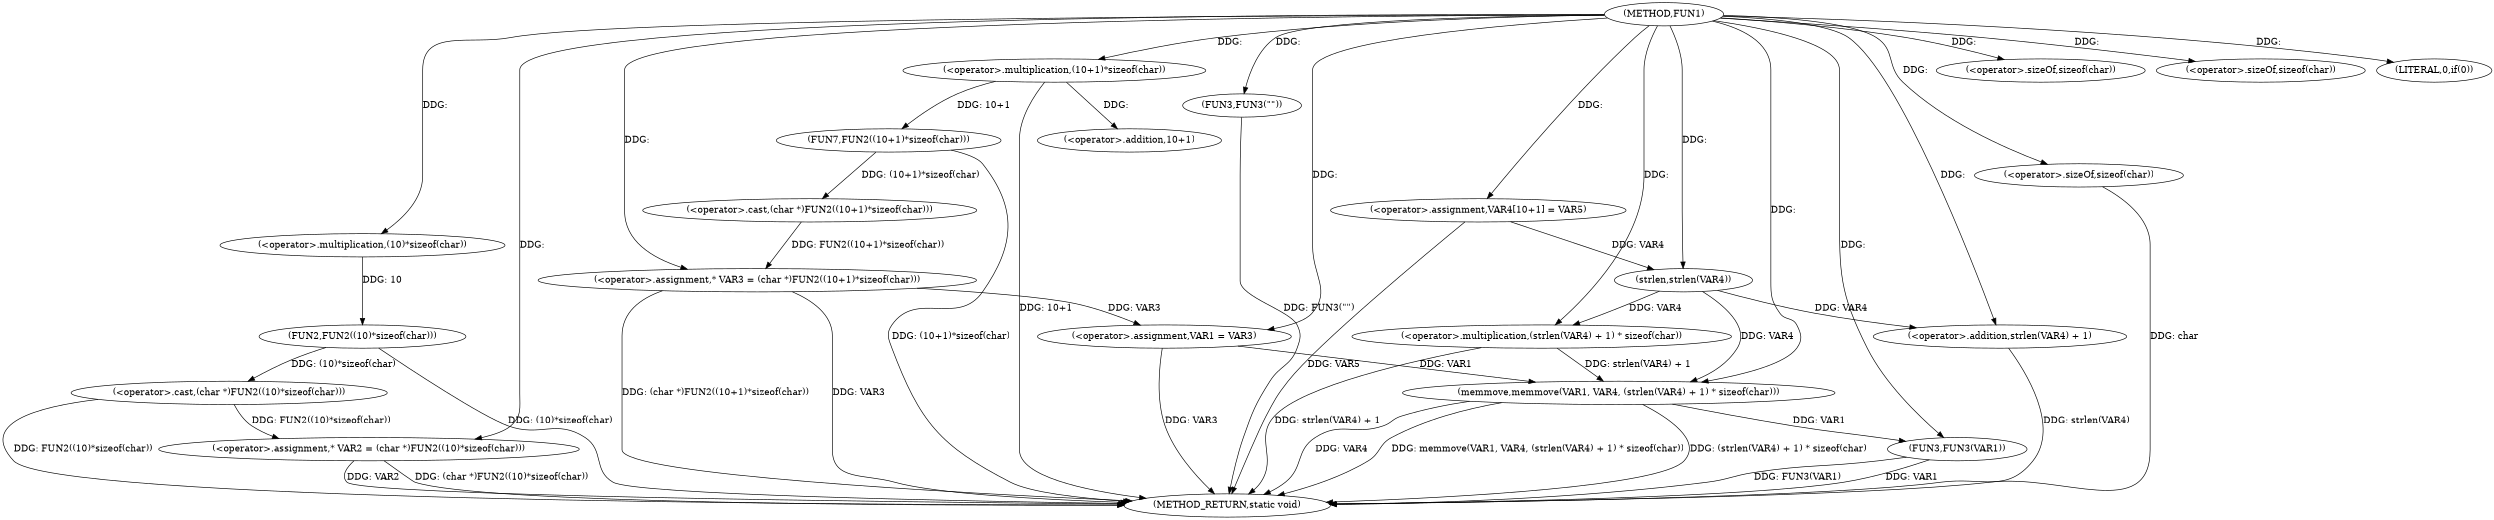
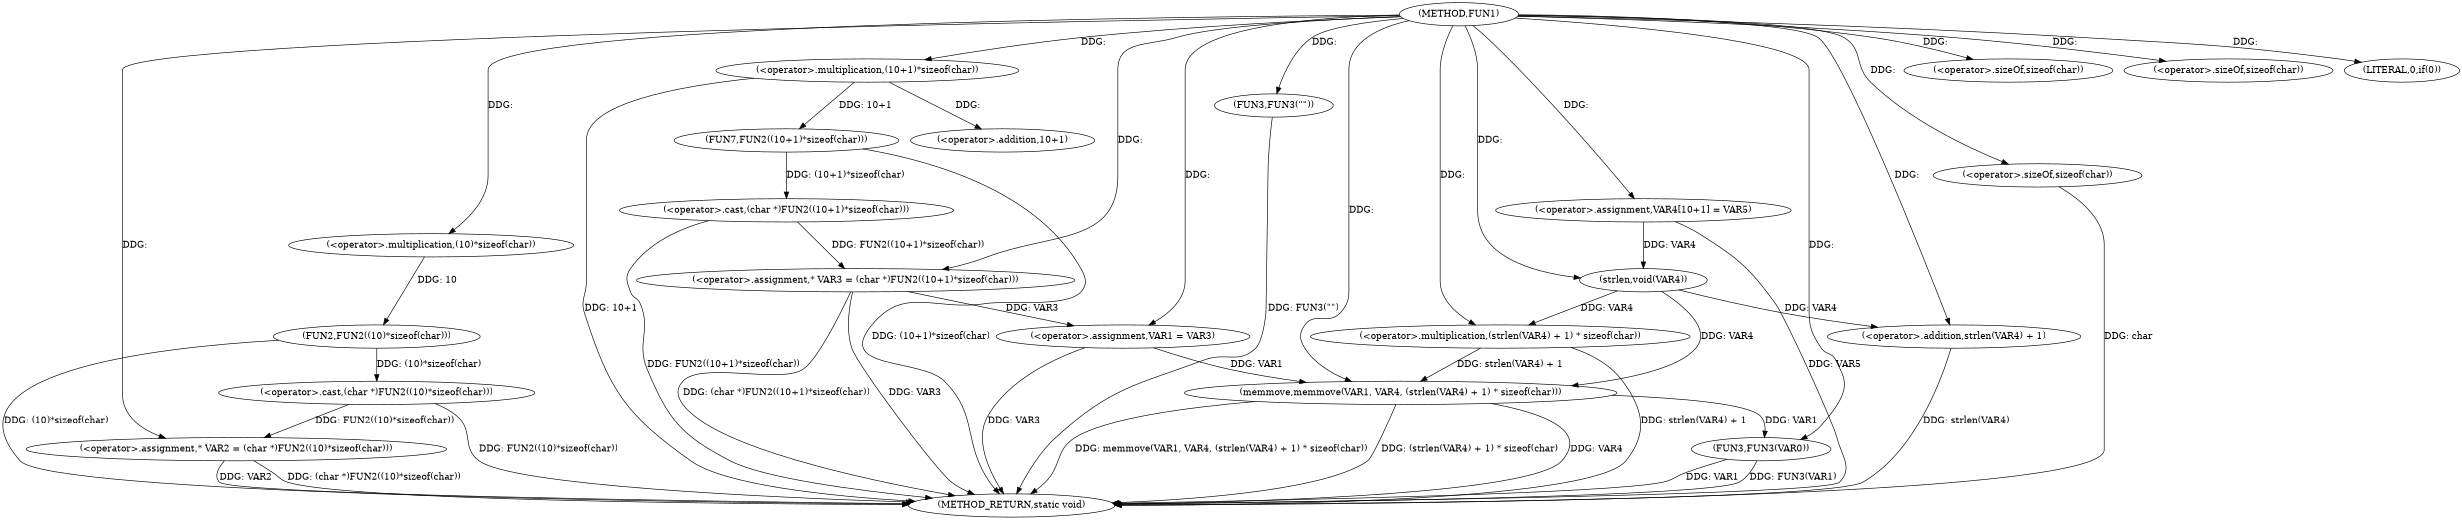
node "(strlen,strlen(VAR4))": label "(strlen,strlen(VAR4))" -> "(strlen,void(VAR4))"
edge "(<operator>.cast,(char *)FUN2((10+1)*sizeof(char)))" -> "(METHOD_RETURN,static void)": added, label "DDG: FUN2((10+1)*sizeof(char))"
node "(FUN3,FUN3(VAR1))": label "(FUN3,FUN3(VAR1))" -> "(FUN3,FUN3(VAR0))"
